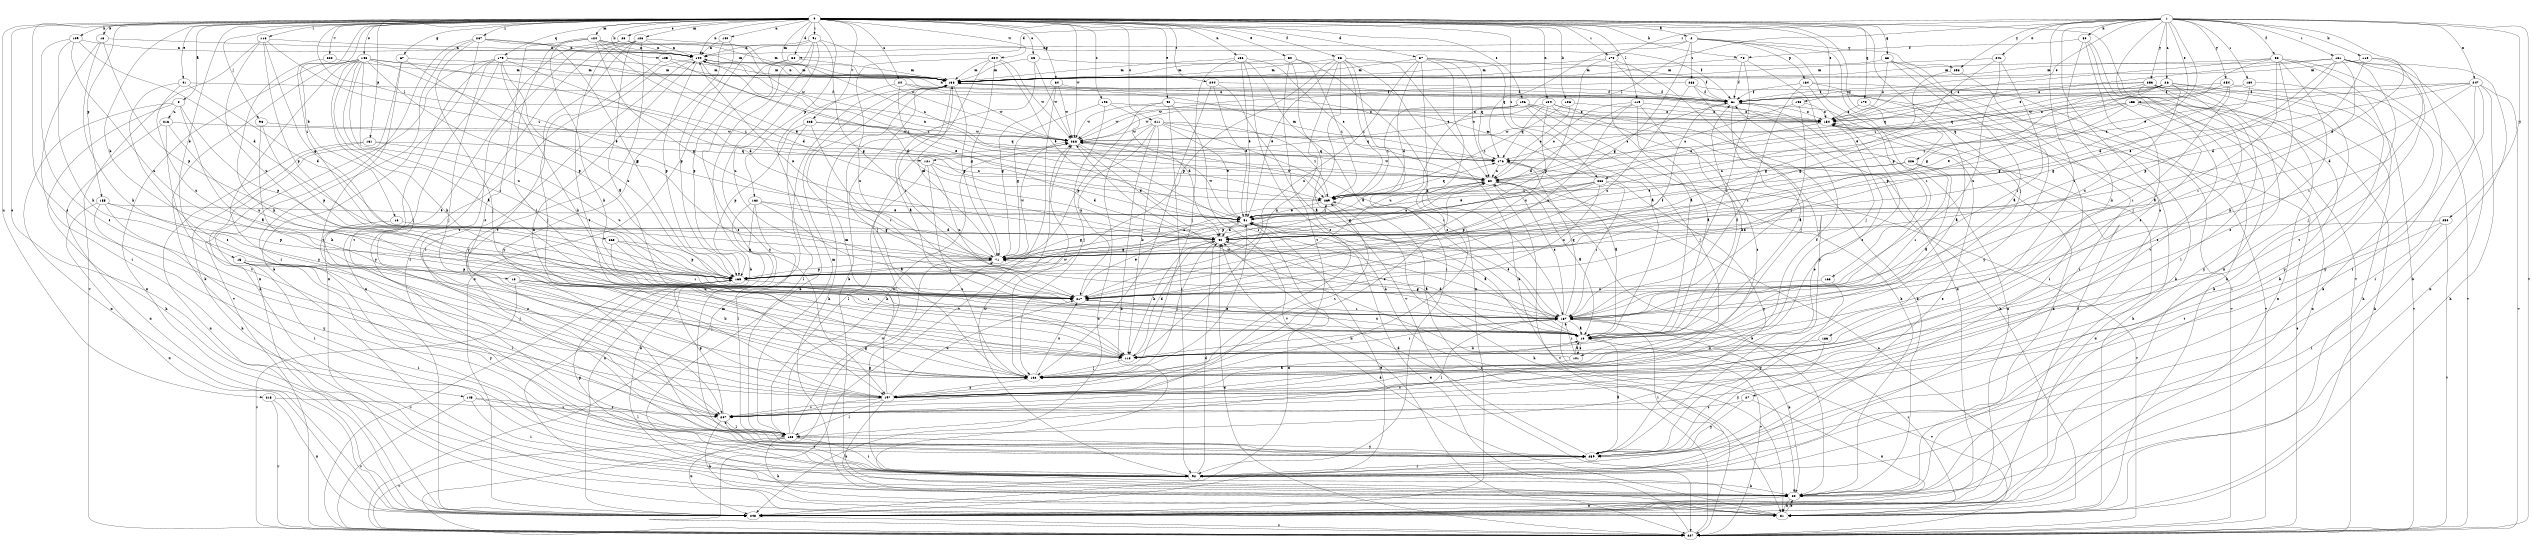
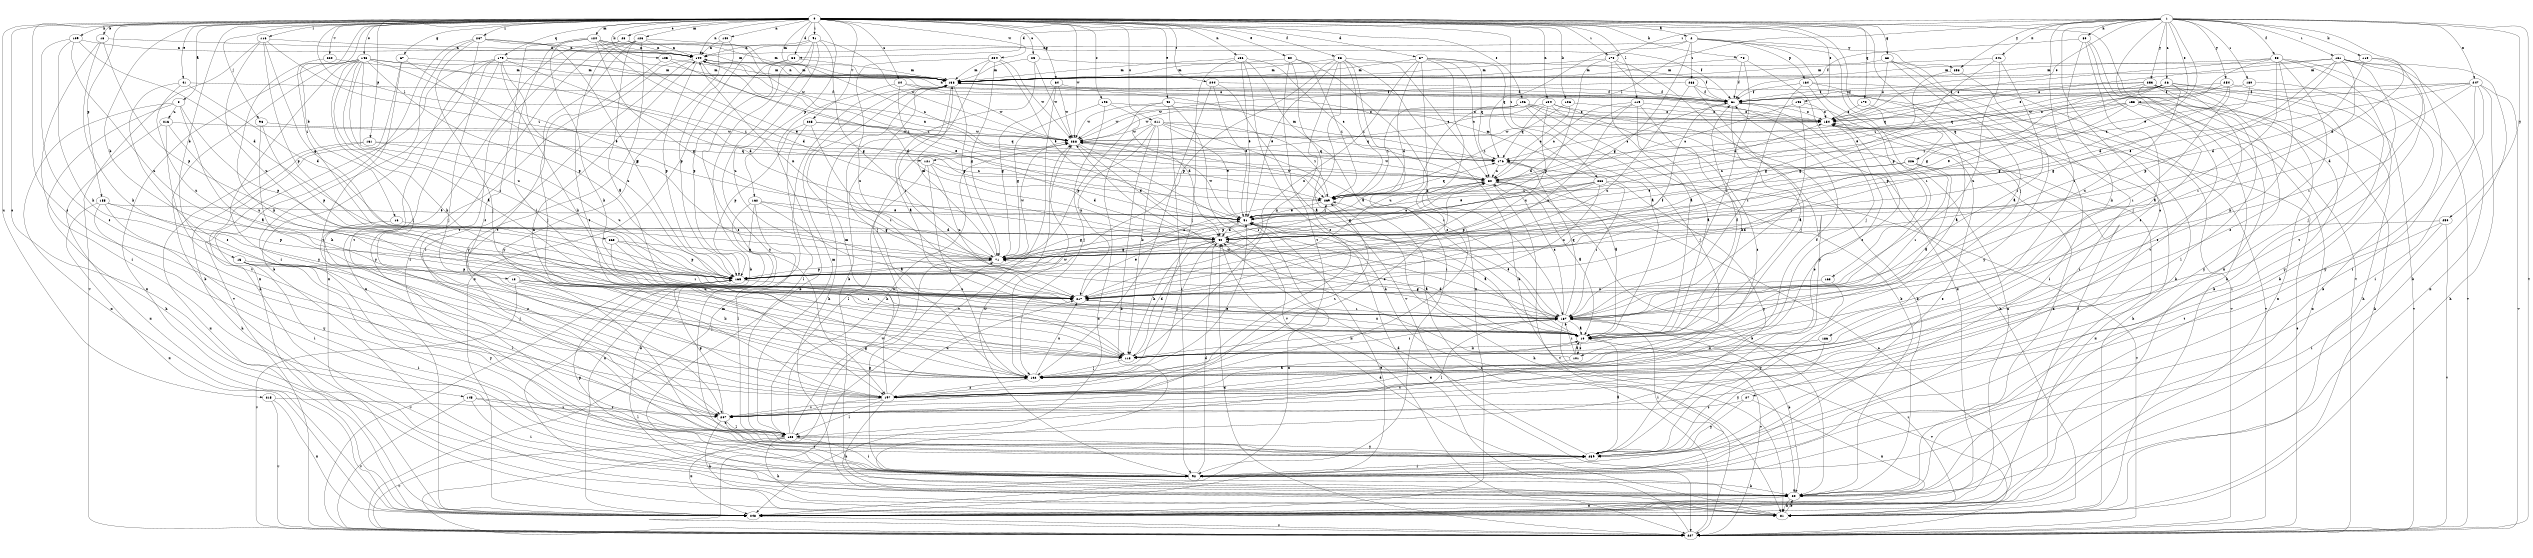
edge "80" -> "78": now "80" -> "61"
edge "154" -> "266": reversed
